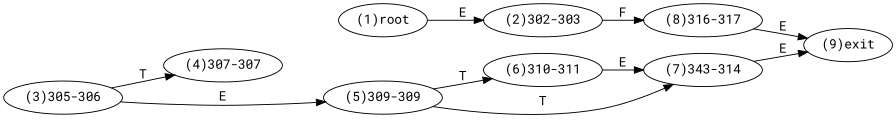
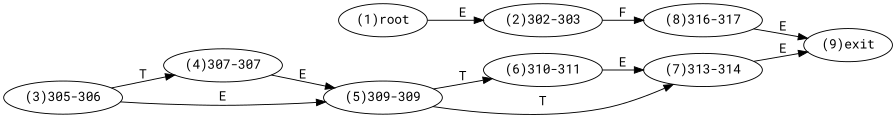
node "(7)343-314": label "(7)343-314" -> "(7)313-314"
edge "(4)307-307" -> "(5)309-309": added, label "E"
